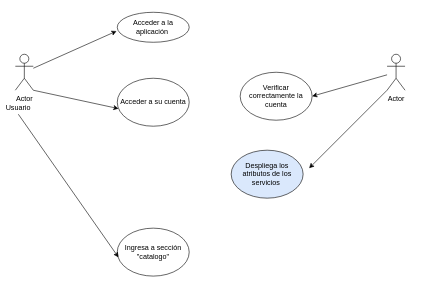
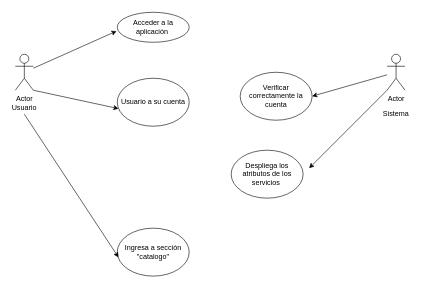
node "Acceder a su cuenta": label "Acceder a su cuenta" -> "Usuario a su cuenta"
node "Usuario": moved (18, 108) -> (24, 108)
node "Sistema": added
node "Despliega los atributos de los servicios": fillcolor #dae8fc -> #ffffff
